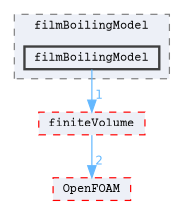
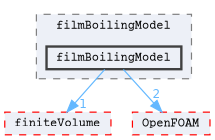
edge "finiteVolume" -> "OpenFOAM": now "filmBoilingModel" -> "OpenFOAM"
